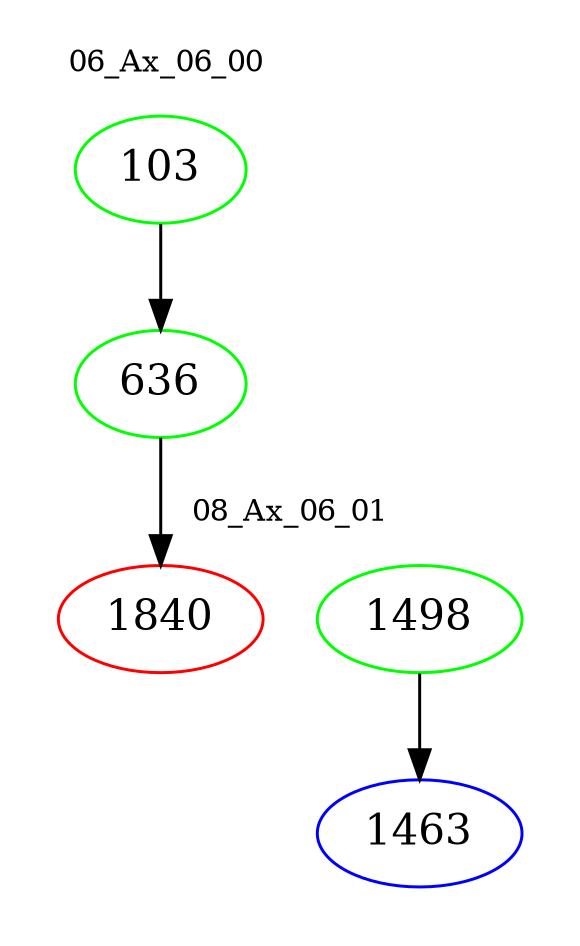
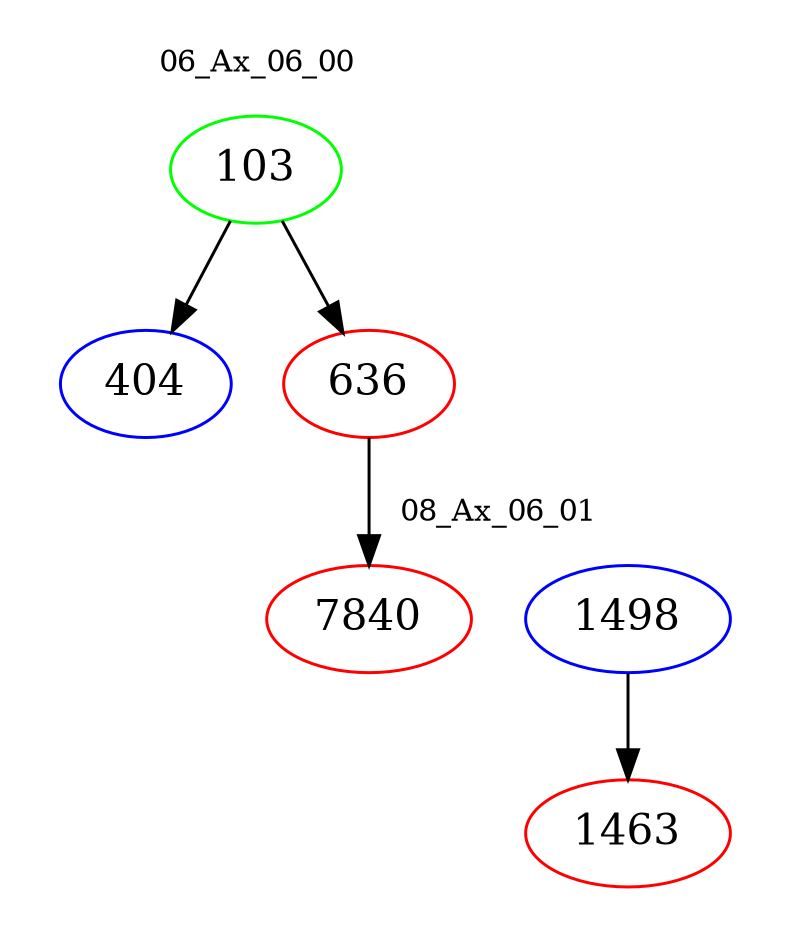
node "404": added
node "636": color green -> red
node "1840": label "1840" -> "7840"
node "1498": color green -> blue
node "1463": color blue -> red
